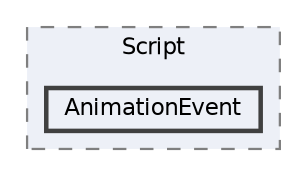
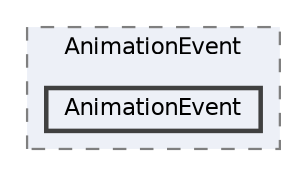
cluster "Script": label "Script" -> "AnimationEvent"
